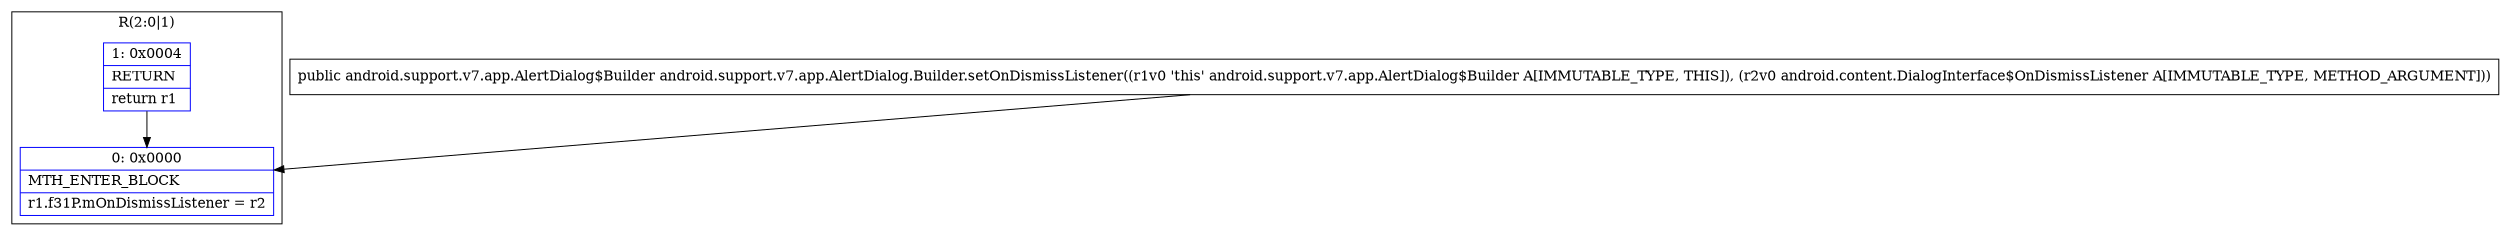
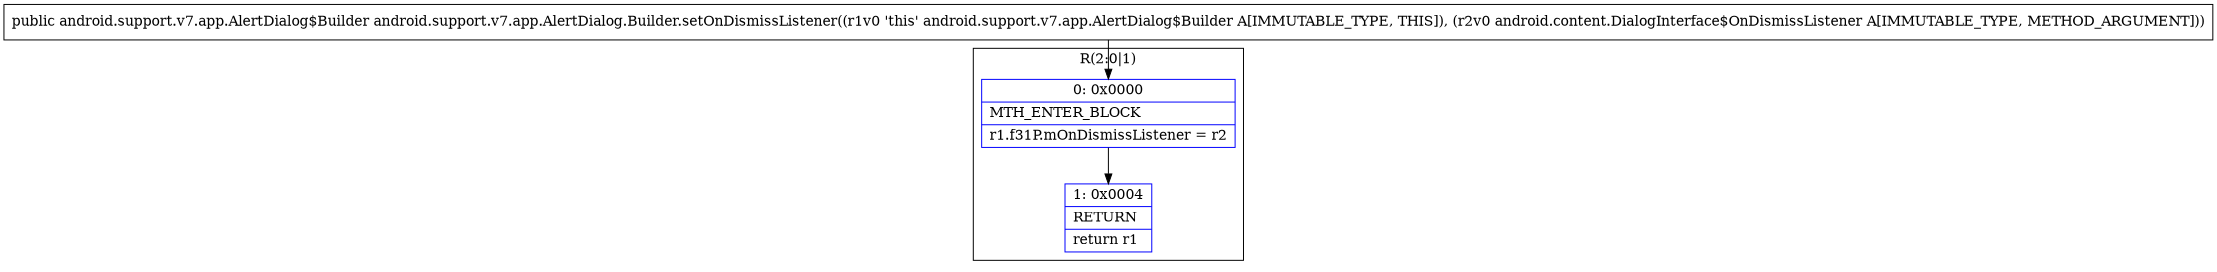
edge "1: 0x0004" -> "0: 0x0000": reversed
